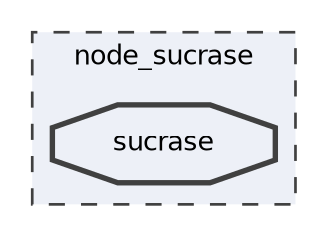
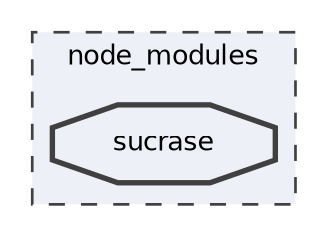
cluster "node_sucrase": label "node_sucrase" -> "node_modules"
